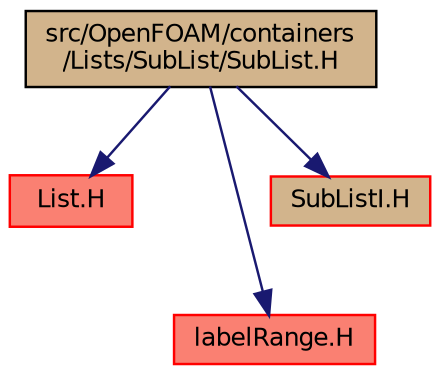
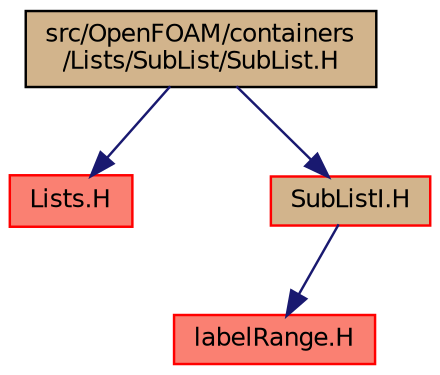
edge "src/OpenFOAM/containers /Lists/SubList/SubList.H" -> "labelRange.H": now "SubListI.H" -> "labelRange.H"
node "List.H": label "List.H" -> "Lists.H"
